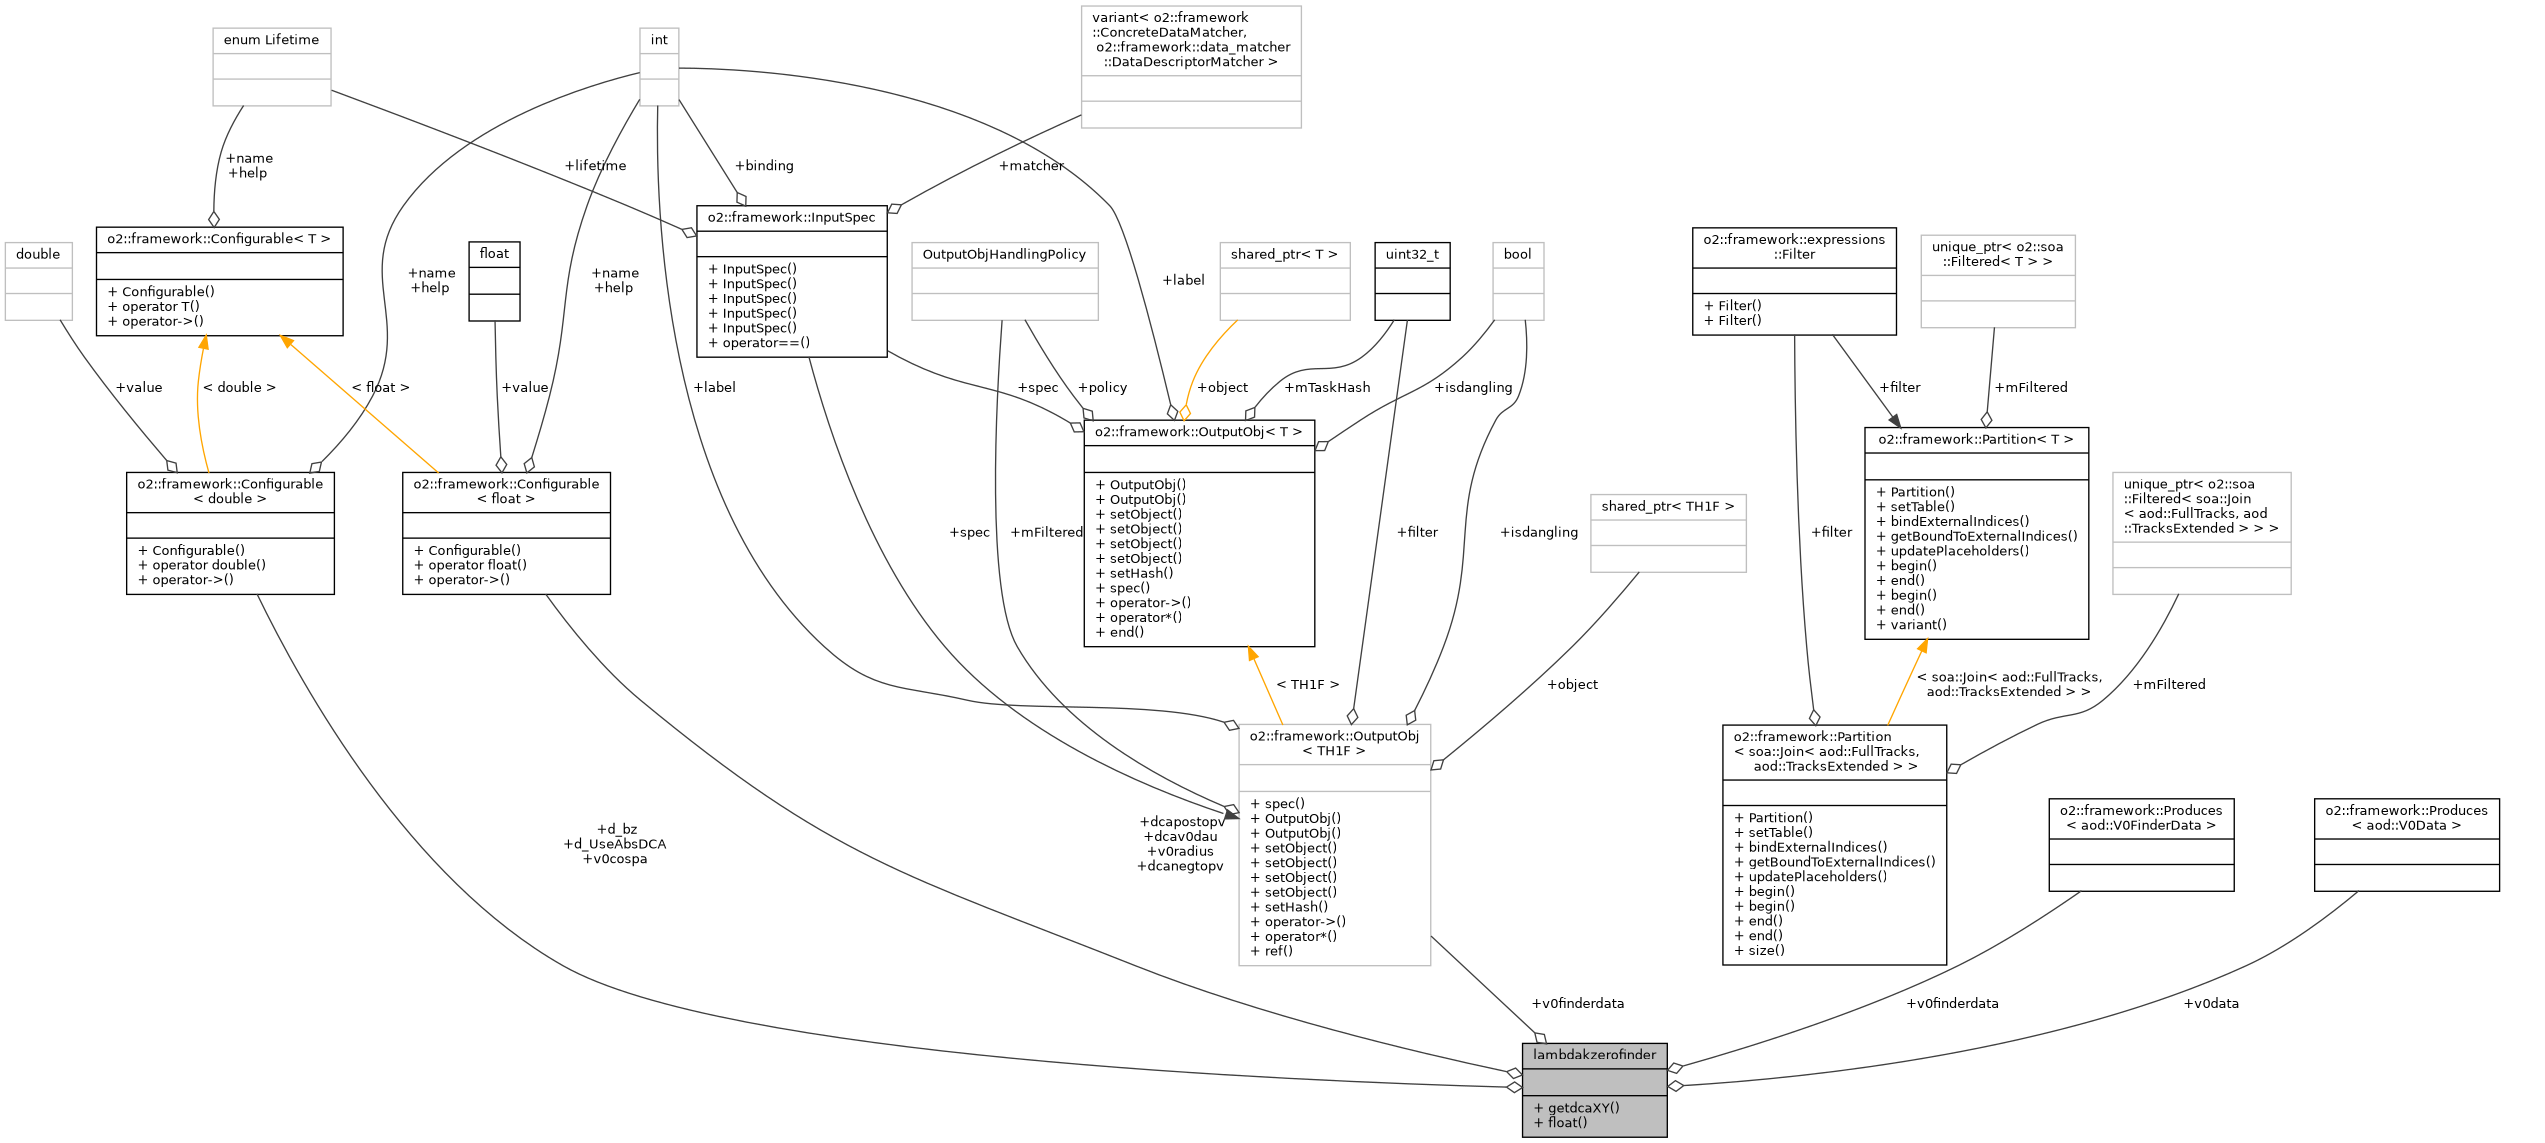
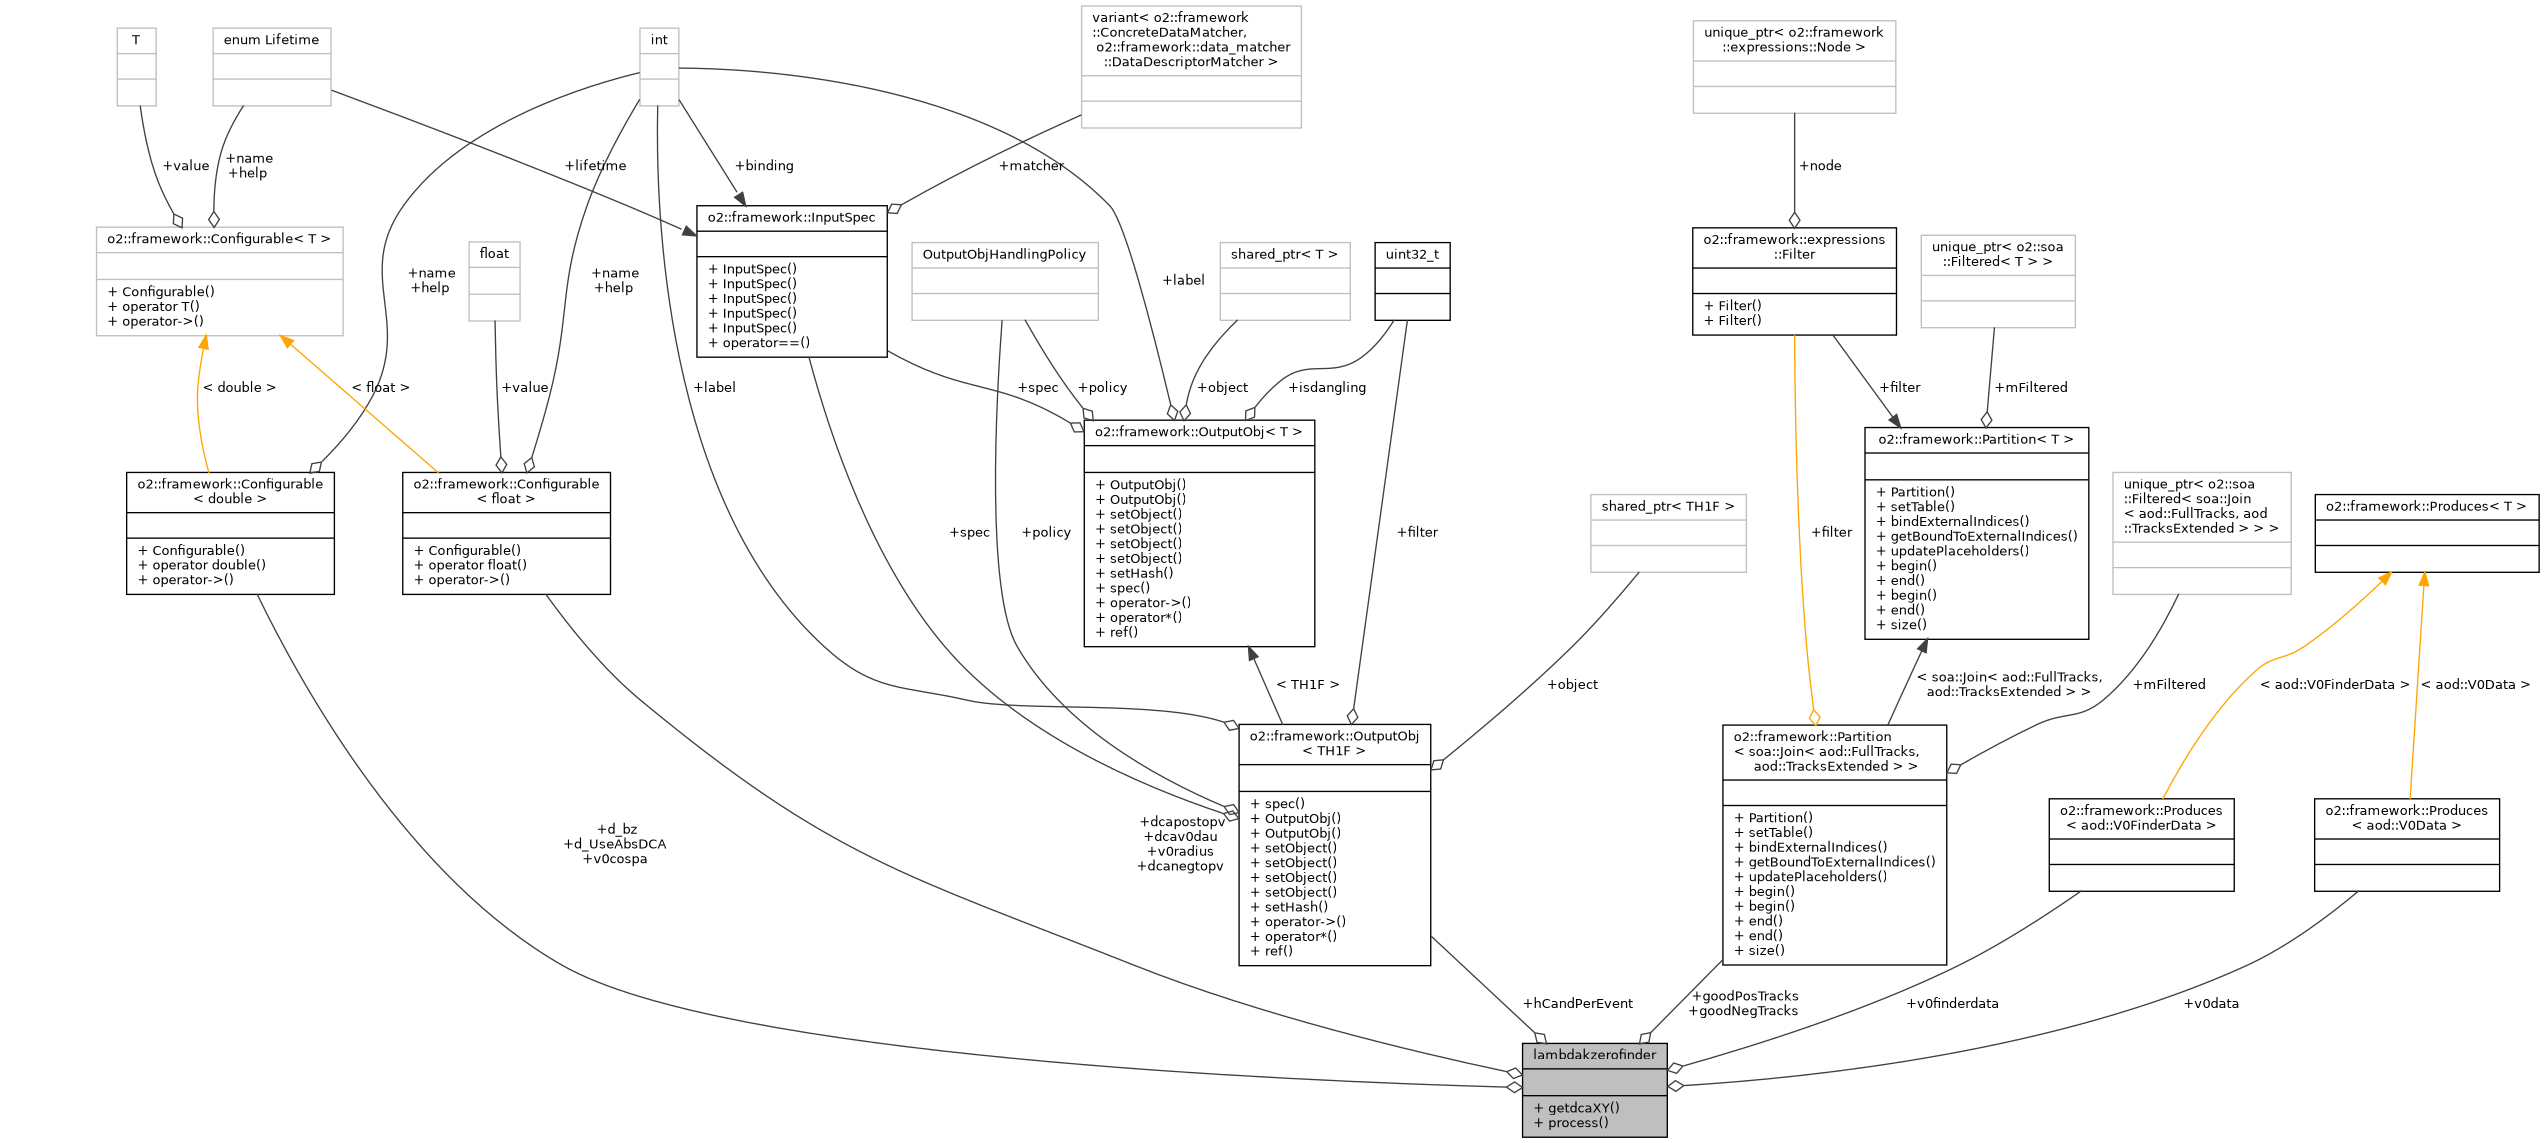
node "T": added
node "unique_ptr< o2::framework": added
edge "int" -> "o2::framework::InputSpec": arrowhead odiamond -> normal
edge "enum Lifetime" -> "o2::framework::InputSpec": arrowhead odiamond -> normal
node "double": removed
node "o2::framework::Configurable< T >": color black -> grey75
node "float": color black -> grey75
node "bool": removed
edge "shared_ptr< T >" -> "o2::framework::OutputObj< T >": color orange -> grey25
edge "uint32_t" -> "o2::framework::OutputObj< T >": label " +mTaskHash" -> " +isdangling"
edge "o2::framework::expressions" -> "o2::framework::Partition": color grey25 -> orange
edge "OutputObjHandlingPolicy" -> "o2::framework::OutputObj": label " +mFiltered" -> " +policy"
node "o2::framework::Produces< T >": added
node "o2::framework::Partition< T >": text "+ variant()" -> "+ size()"
node "o2::framework::OutputObj< T >": text "+ end()" -> "+ ref()"
edge "o2::framework::InputSpec" -> "o2::framework::OutputObj": arrowhead normal -> odiamond
edge "o2::framework::Partition" -> "o2::framework::Partition< T >": color orange -> grey25
edge "o2::framework::OutputObj" -> "o2::framework::OutputObj< T >": color orange -> grey25
node "o2::framework::OutputObj": color grey75 -> black
edge "o2::framework::Partition" -> "lambdakzerofinder": added, label "+goodPosTracks +goodNegTracks"
edge "o2::framework::OutputObj" -> "lambdakzerofinder": label " +v0finderdata" -> " +hCandPerEvent"
node "lambdakzerofinder": text "+ float()" -> "+ process()"
